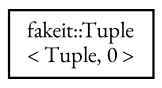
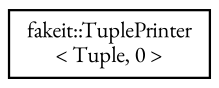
node "fakeit::Tuple < Tuple, 0 >": label "fakeit::Tuple < Tuple, 0 >" -> "fakeit::TuplePrinter < Tuple, 0 >"
